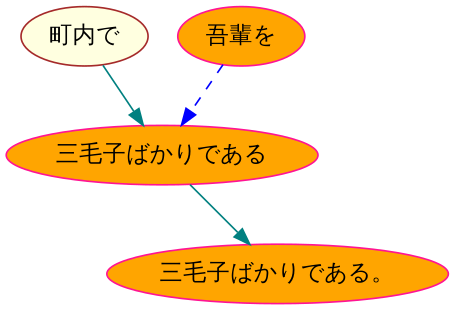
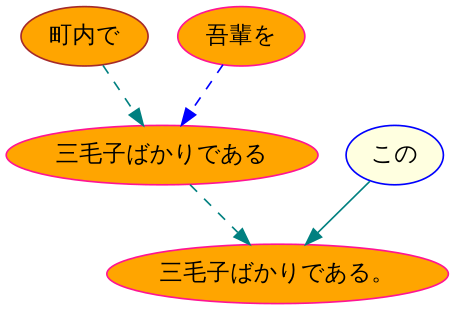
node "町内で": fillcolor lightyellow -> orange
edge "町内で" -> "三毛子ばかりである": style solid -> dashed
node "この": added
edge "三毛子ばかりである" -> "三毛子ばかりである。": style solid -> dashed
